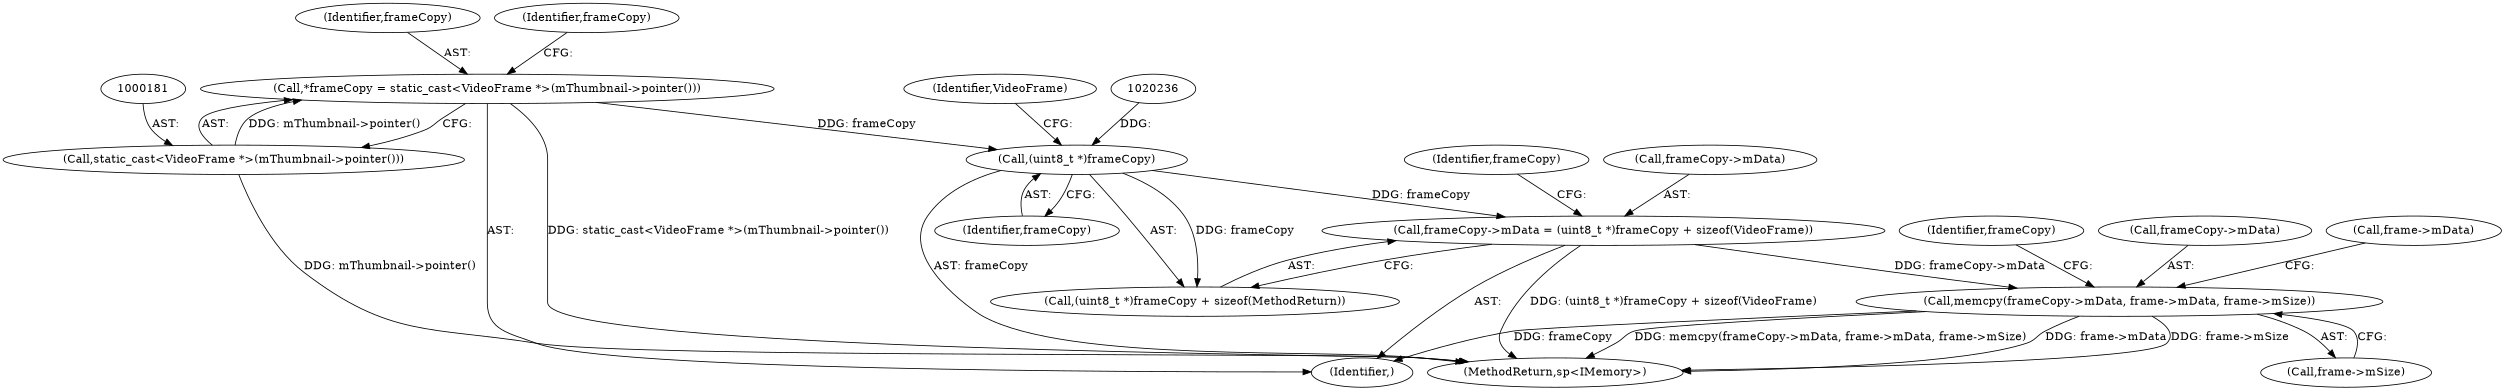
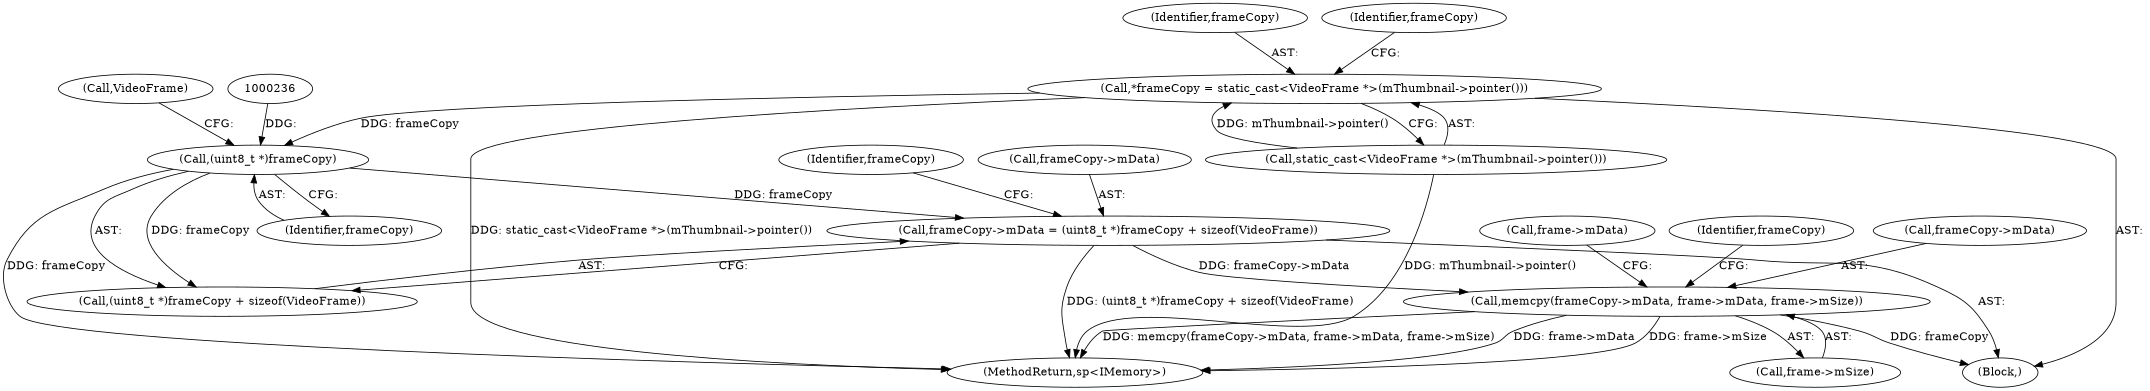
node "1000181": removed
node "(Identifier,VideoFrame)": label "(Identifier,VideoFrame)" -> "(Call,VideoFrame)"
node "1020236": label "1020236" -> "1000236"
edge "(Call,(uint8_t *)frameCopy)" -> "(MethodReturn,sp<IMemory>)": label "AST: frameCopy" -> "DDG: frameCopy"
node "(Call,(uint8_t *)frameCopy + sizeof(MethodReturn))": label "(Call,(uint8_t *)frameCopy + sizeof(MethodReturn))" -> "(Call,(uint8_t *)frameCopy + sizeof(VideoFrame))"
edge "(Call,frame->mSize)" -> "(Call,memcpy(frameCopy->mData, frame->mData, frame->mSize))": label "CFG: " -> "AST: "
node "(Identifier,)": label "(Identifier,)" -> "(Block,)"
